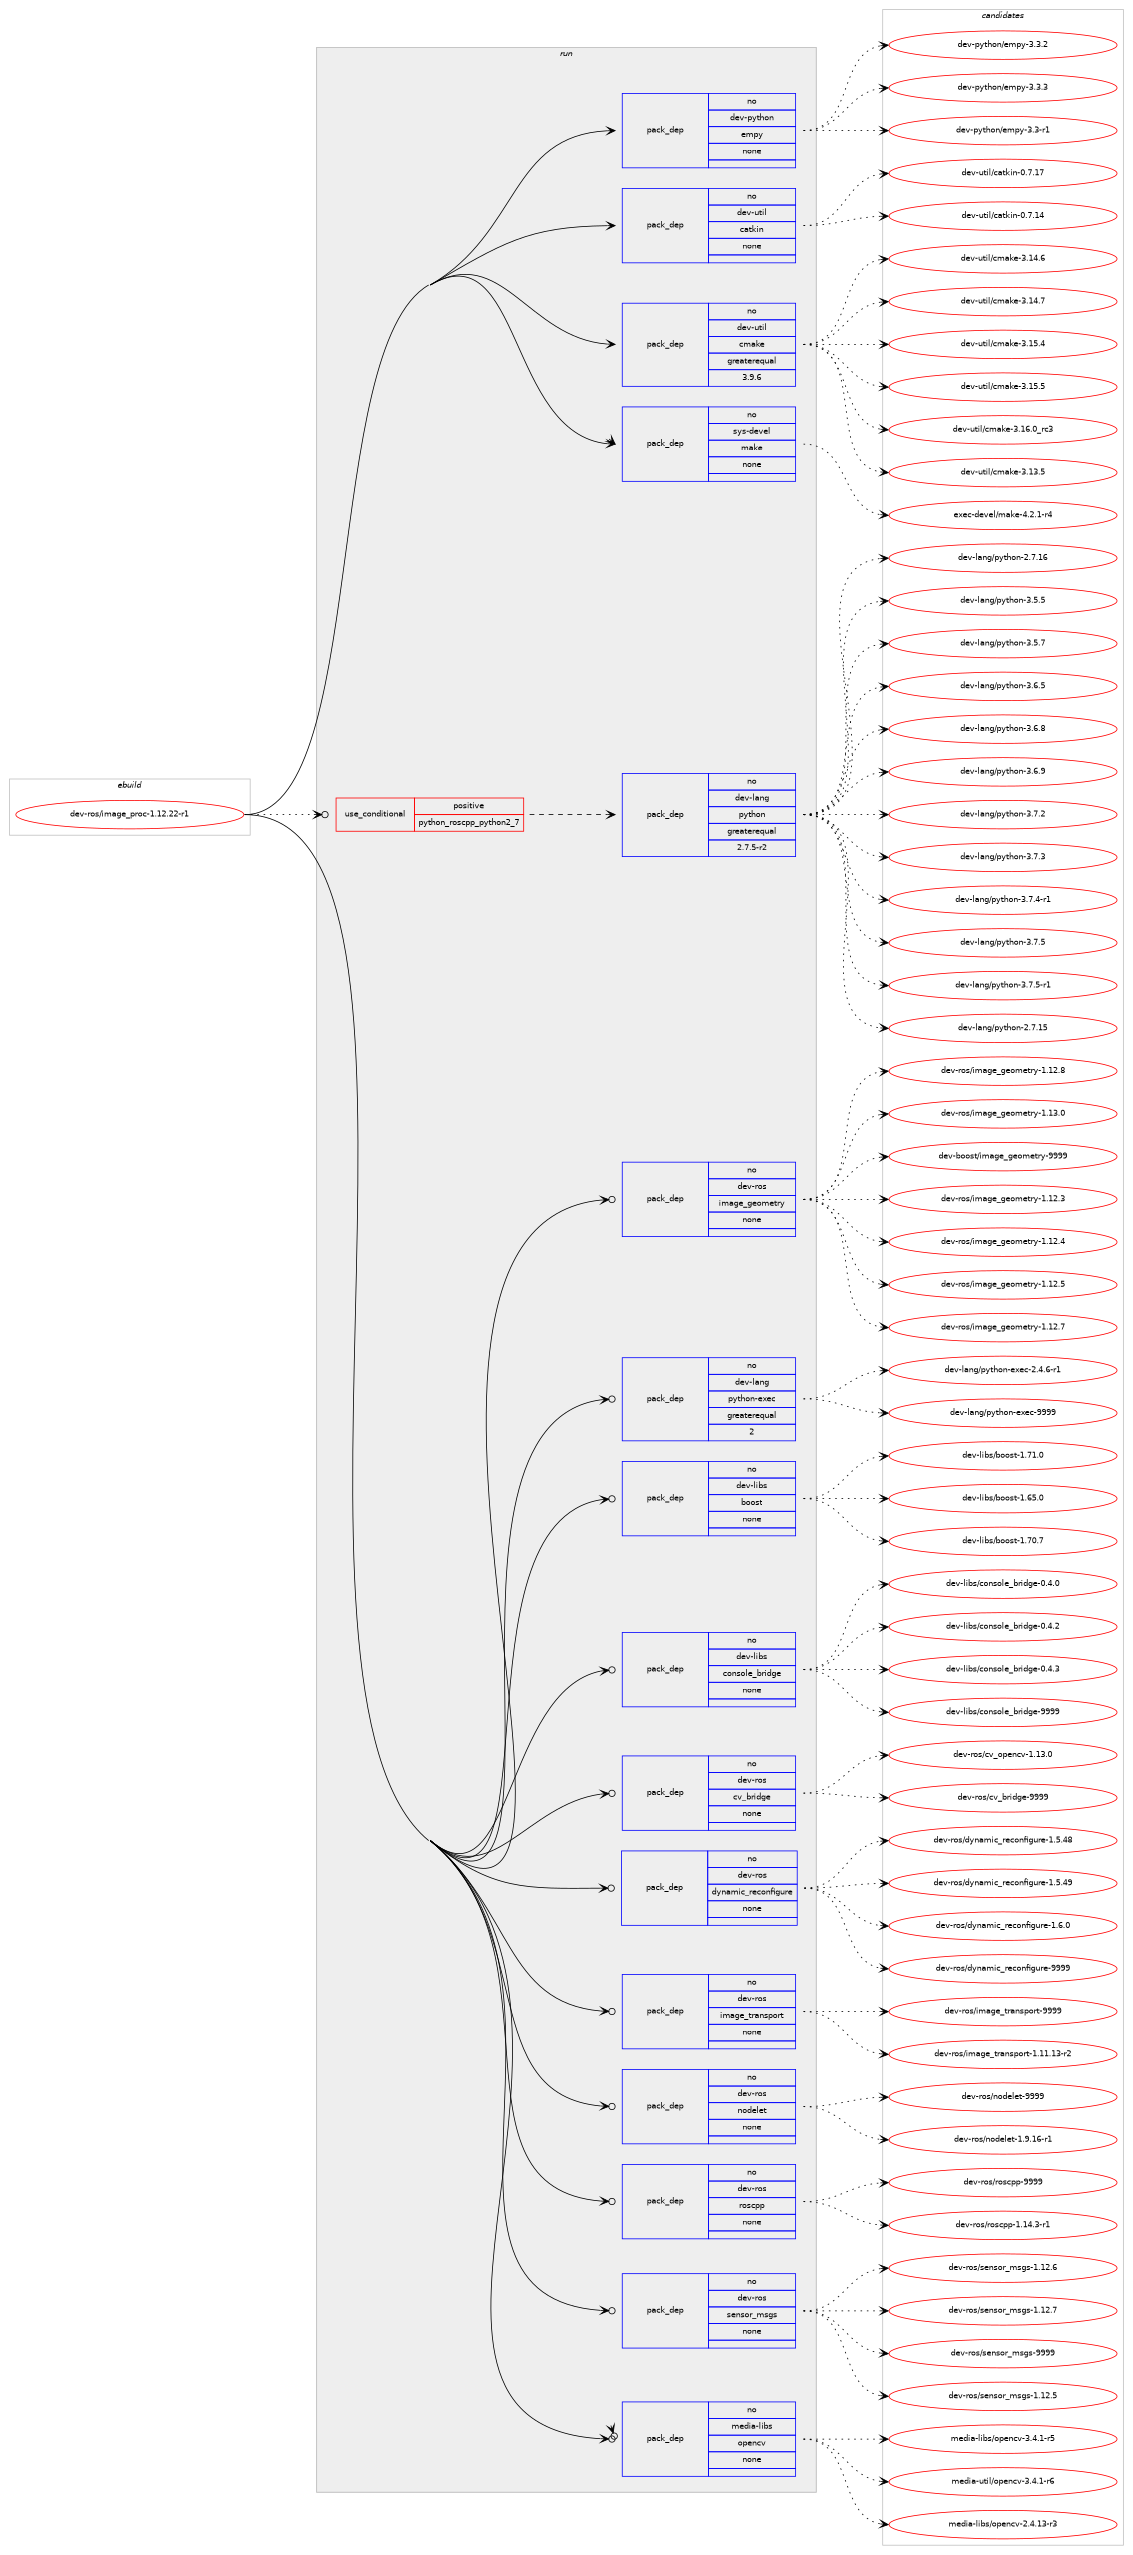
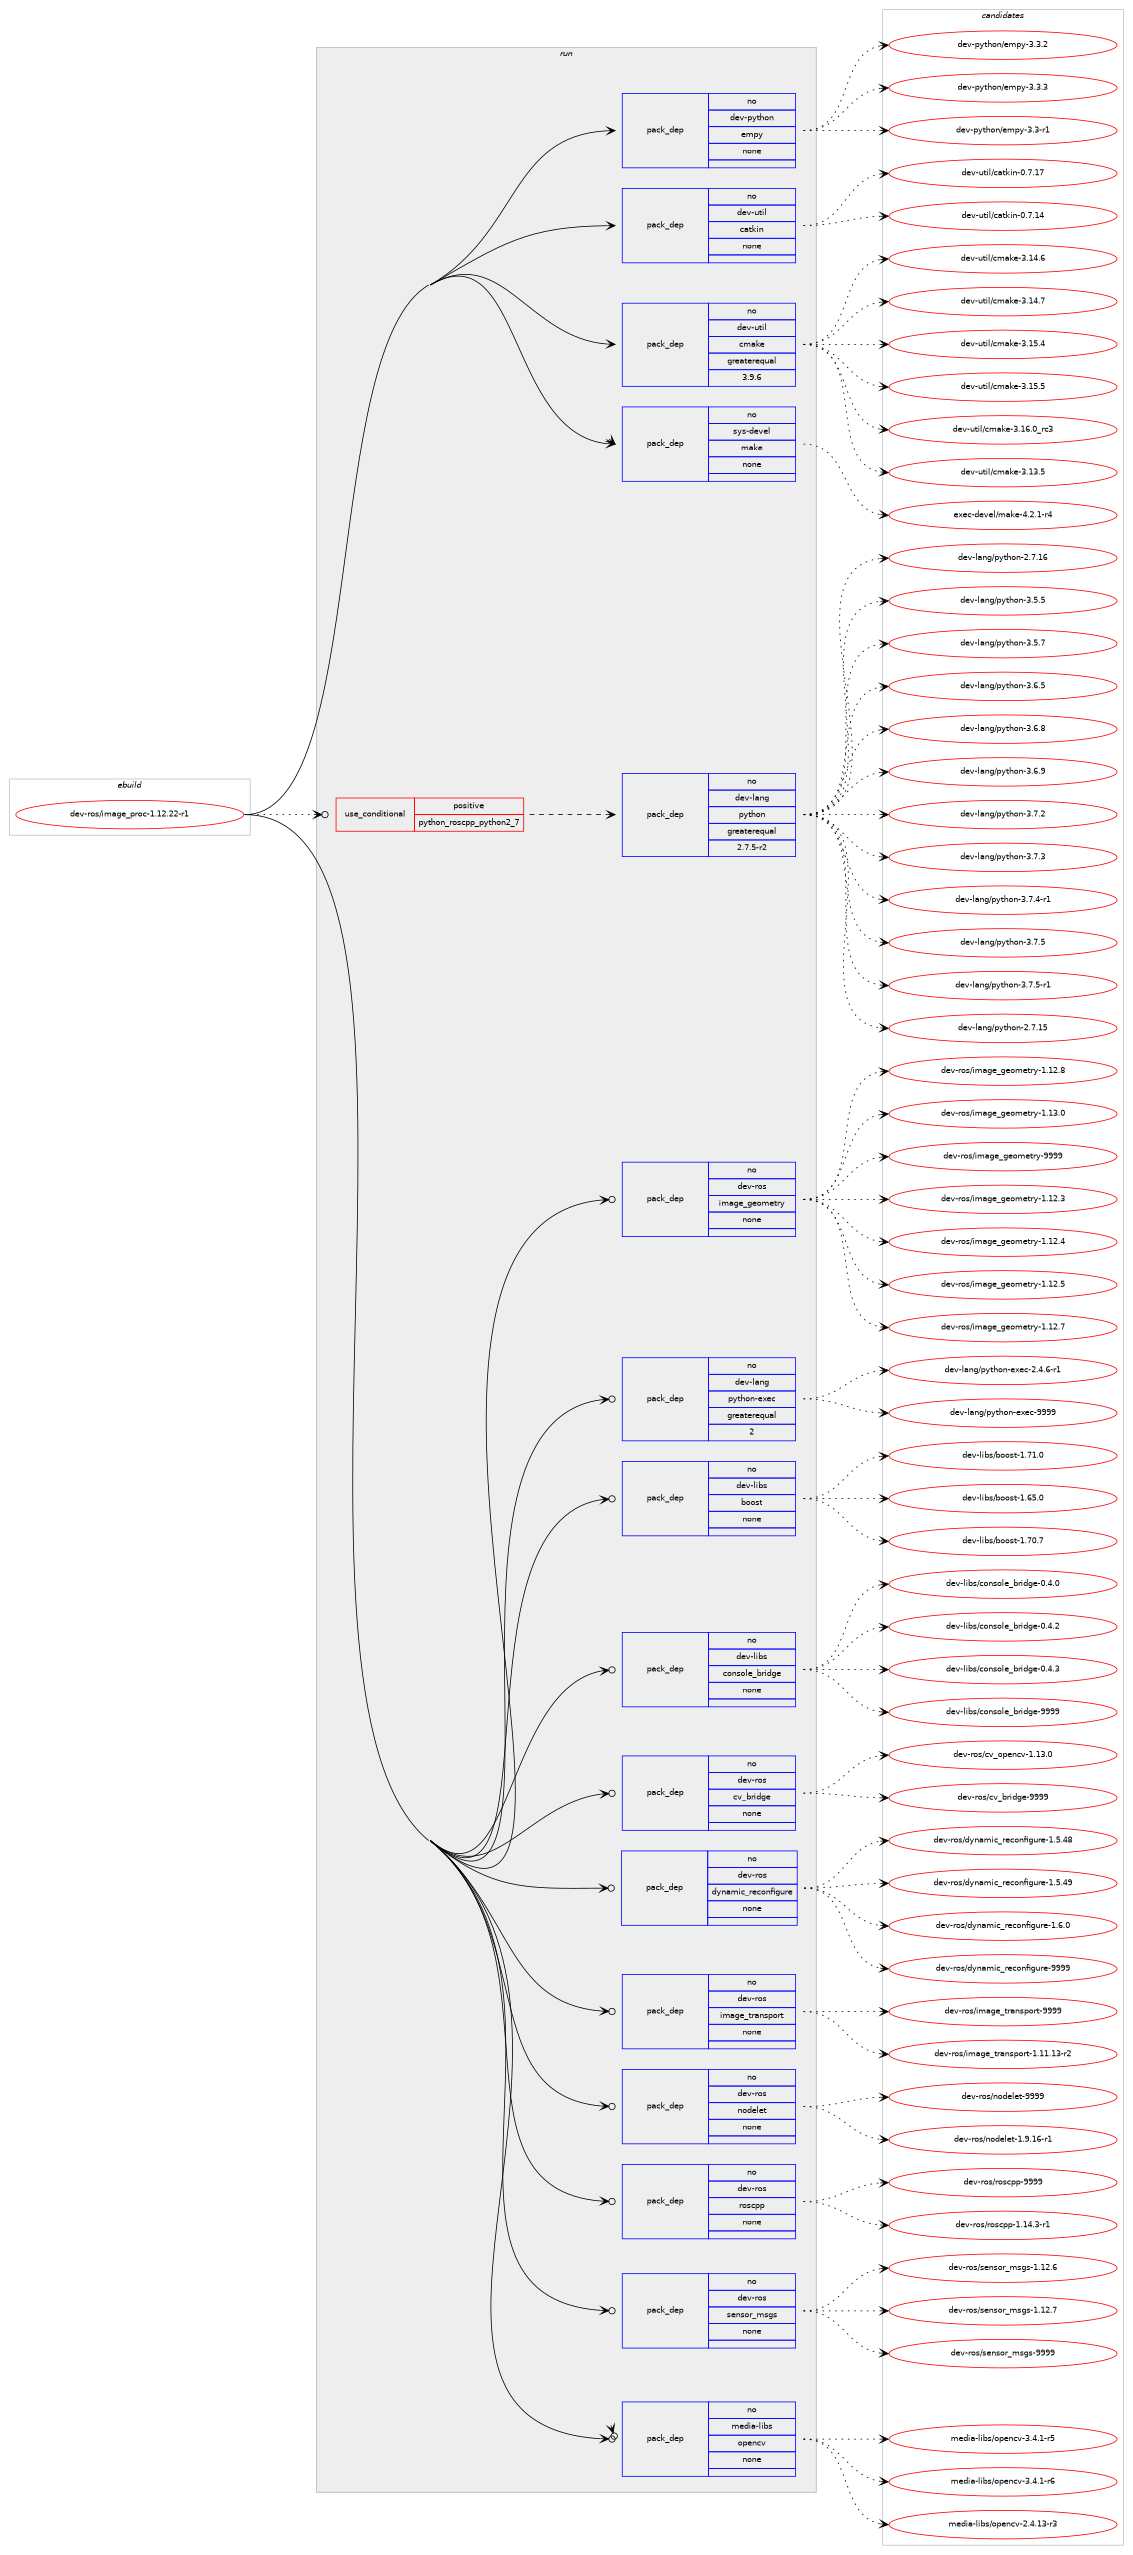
node "dev-boost/image_geometry-9999": label "dev-boost/image_geometry-9999" -> "dev-ros/image_geometry-9999"
node "dev-ros/sensor_msgs-1.12.5": removed
node "media-util/opencv-3.4.1-r6": label "media-util/opencv-3.4.1-r6" -> "media-libs/opencv-3.4.1-r6"
